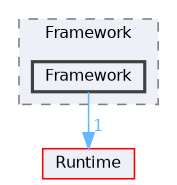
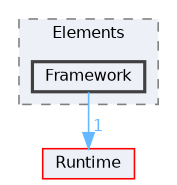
cluster "Framework": label "Framework" -> "Elements"
